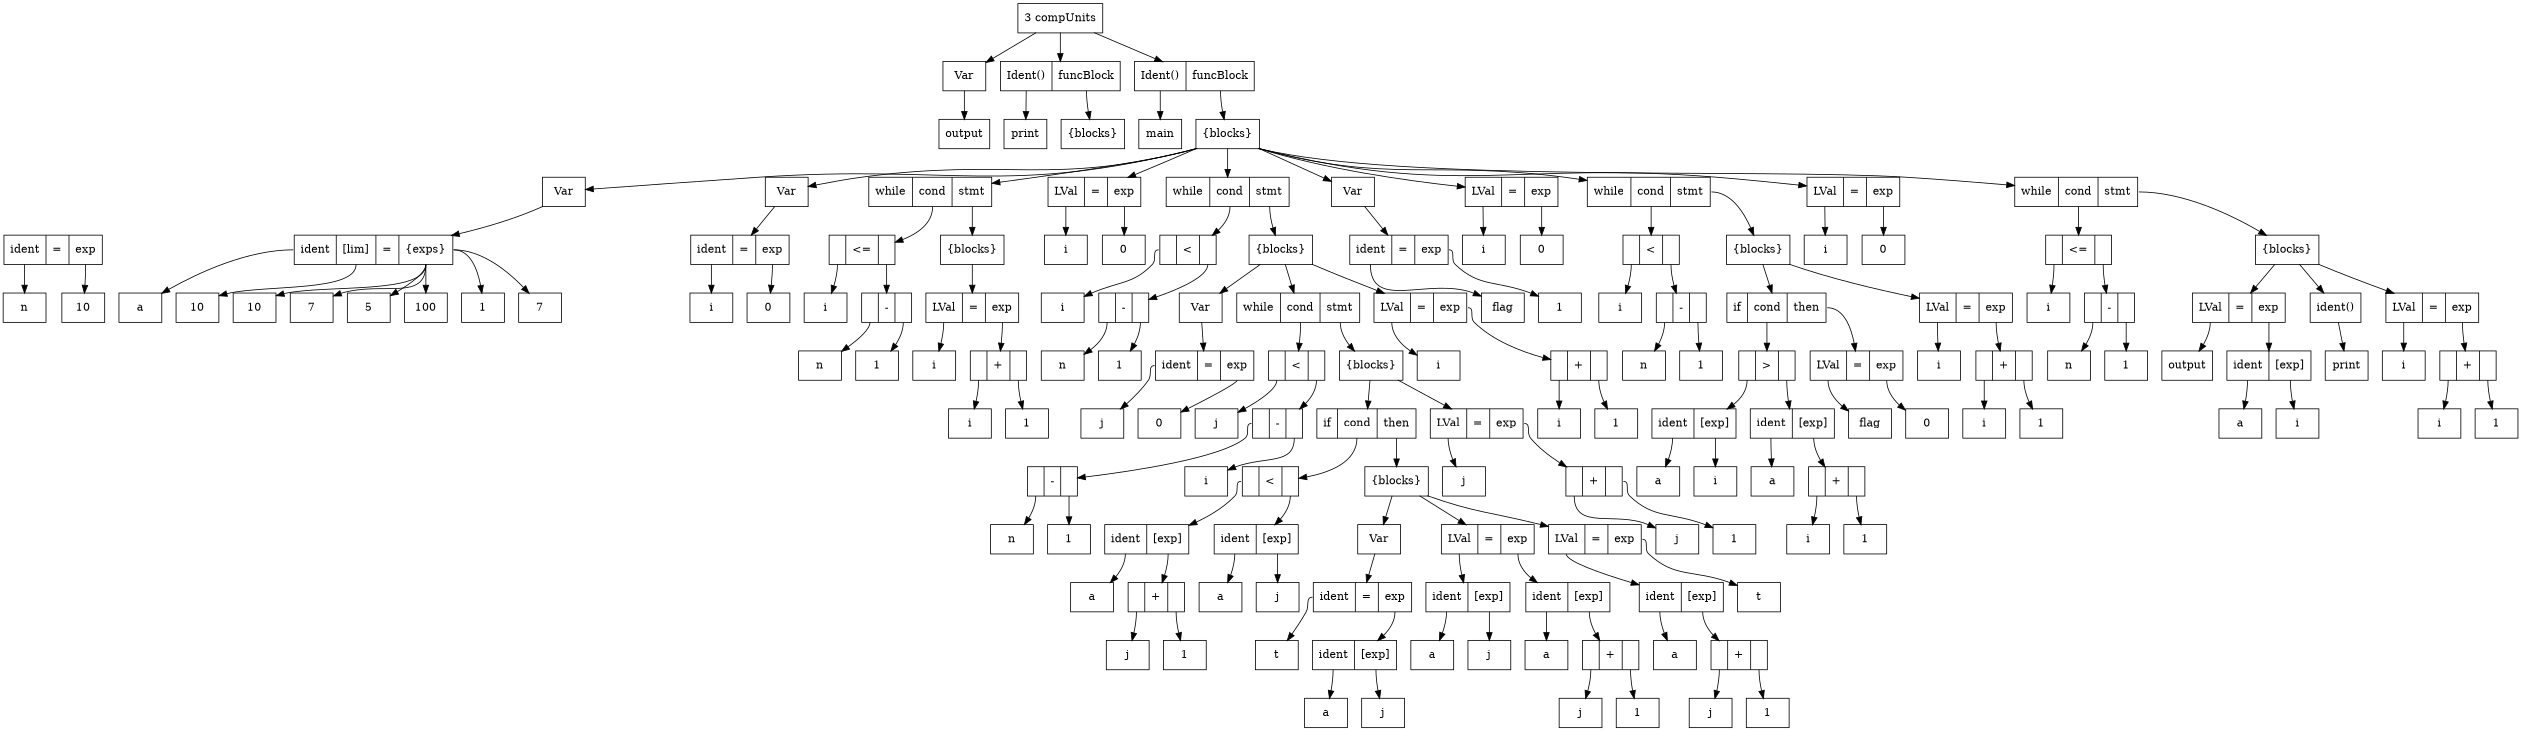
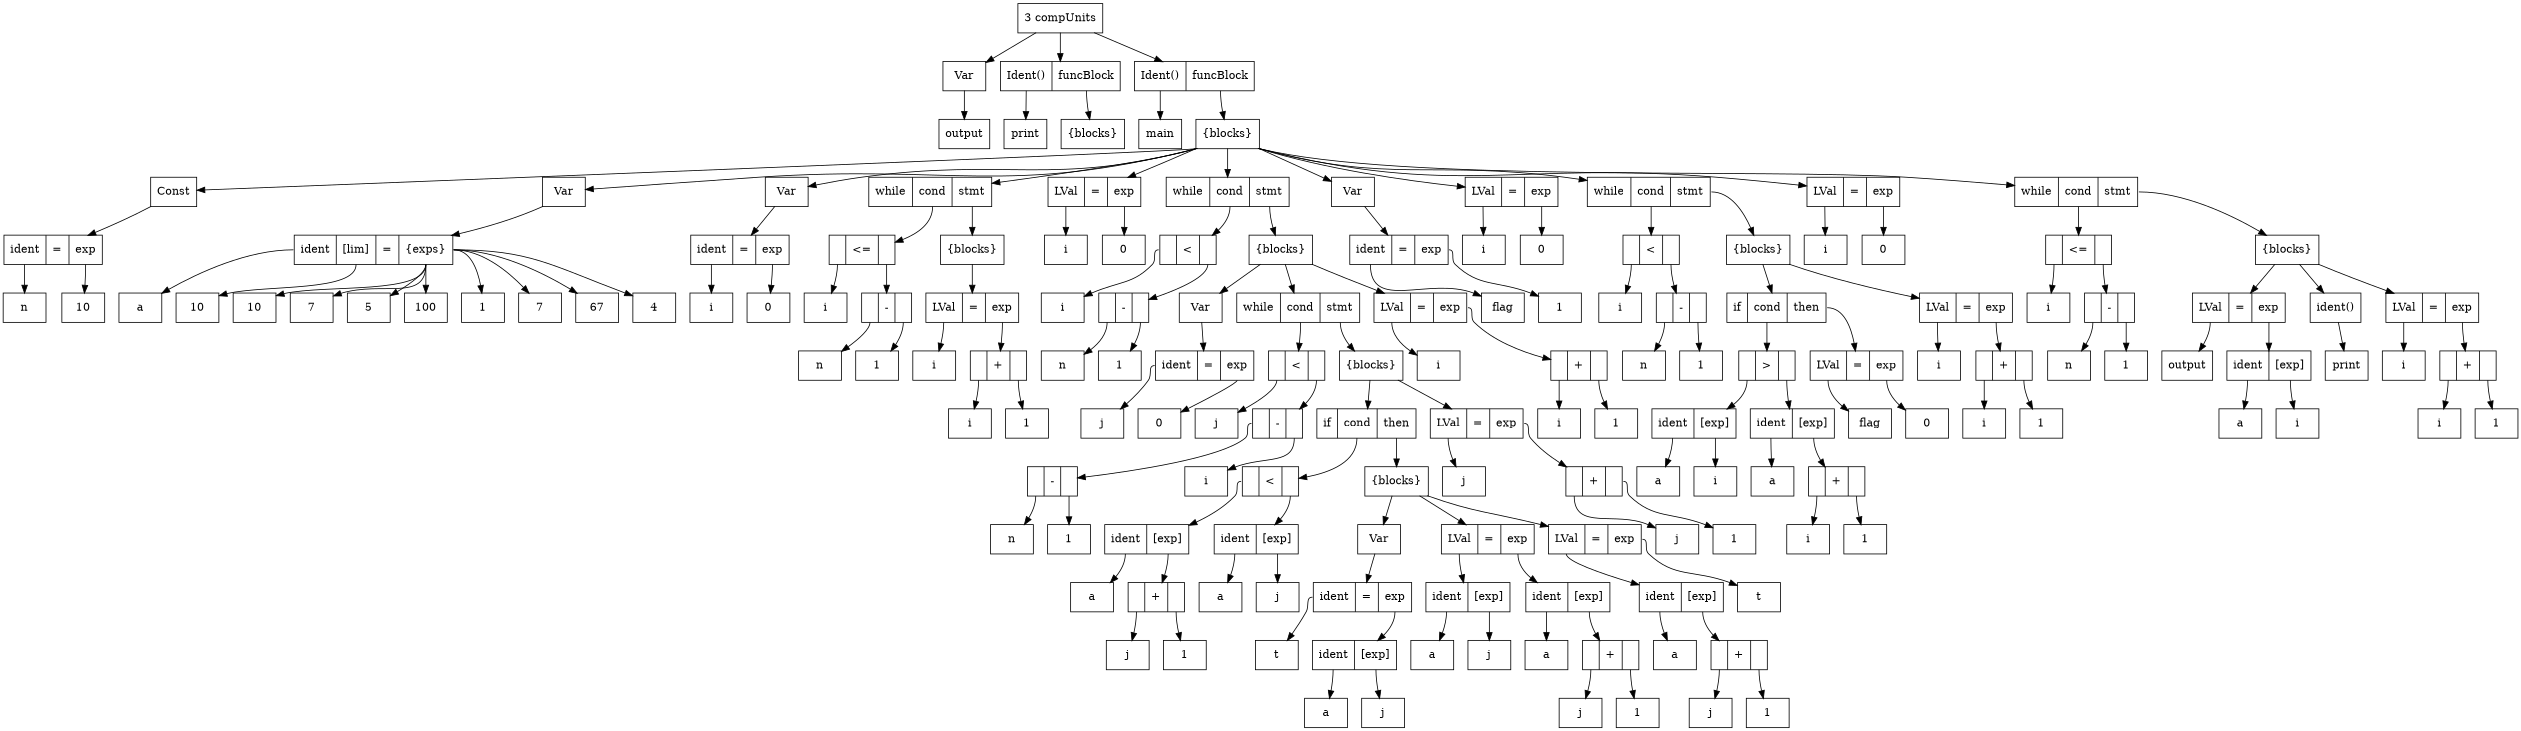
node "Const": added
node "67": added
node "4": added
